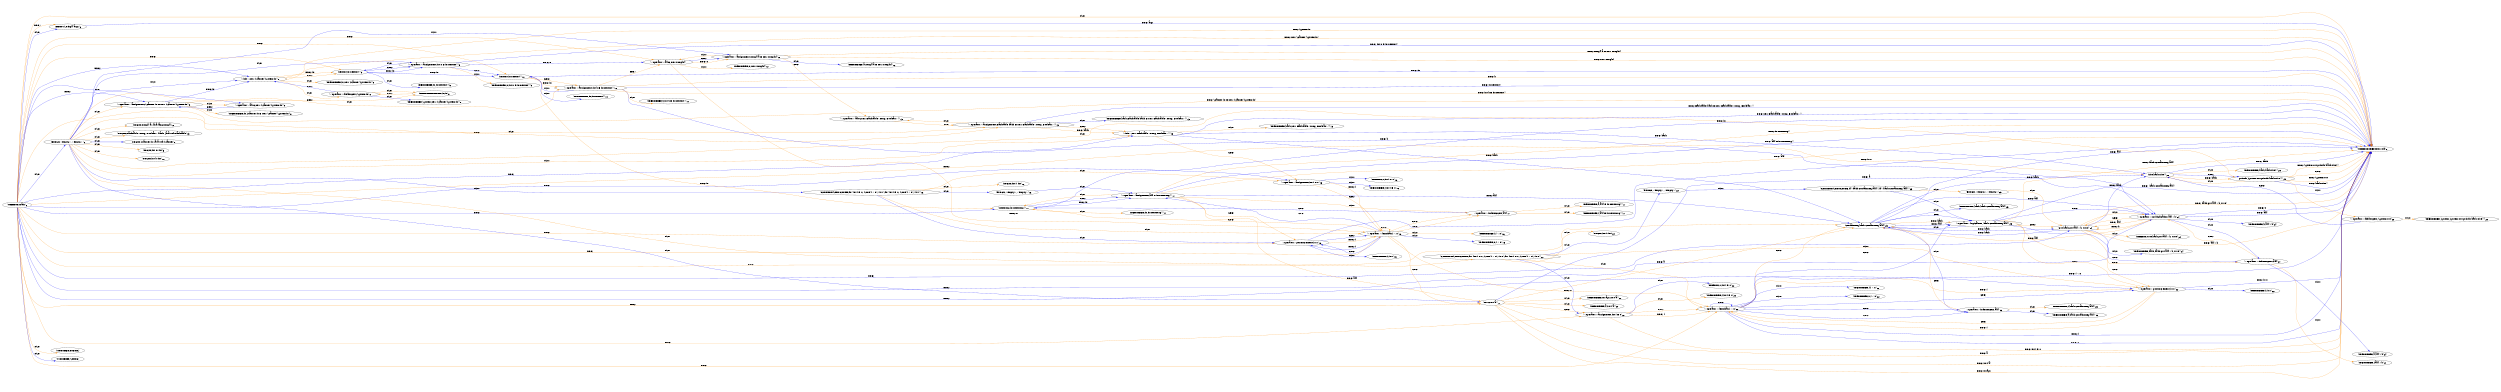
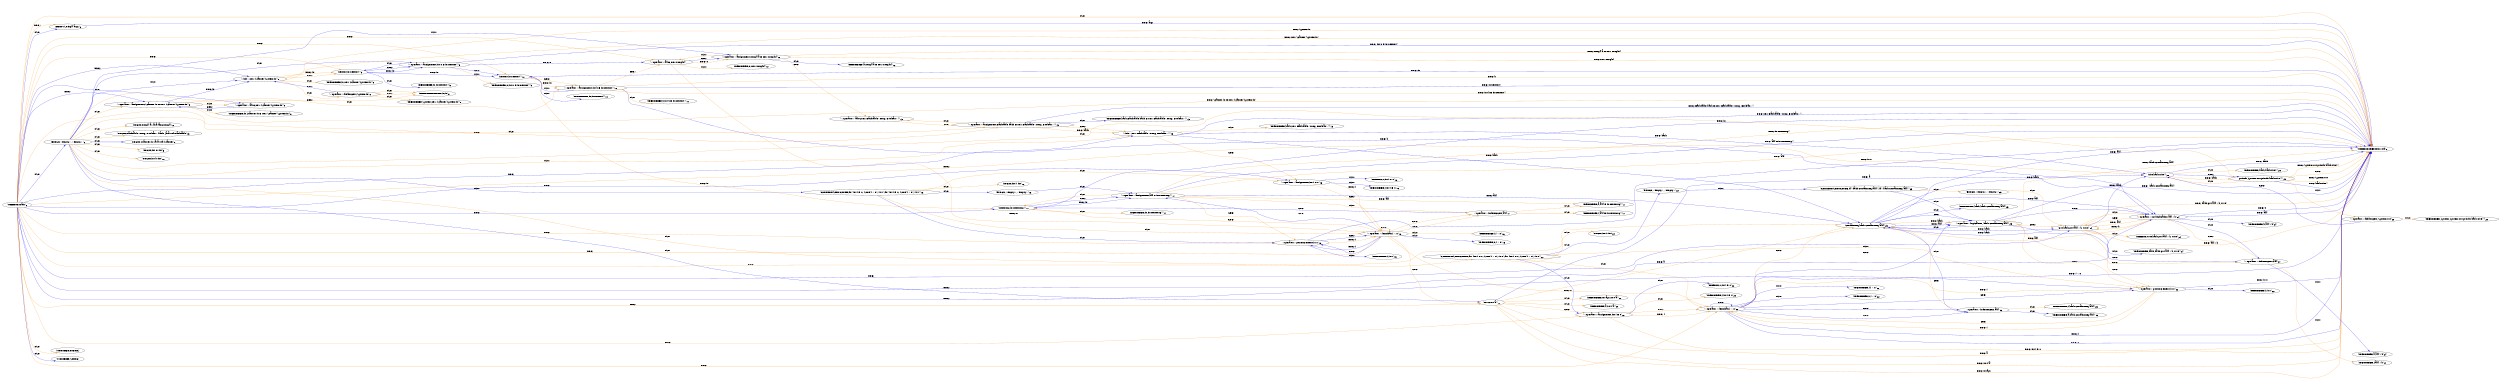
edge "(<operator>.fieldAccess,System.in)" -> "(IDENTIFIER,System,new Scanner(System.in))": color blue -> darkorange
edge "(<operator>.assignment,a[i] = in.nextLong())" -> "(sort,sort(a))": now "(<operator>.assignment,a[i] = in.nextLong())" -> "(IDENTIFIER,a,a[i] = in.nextLong())"
